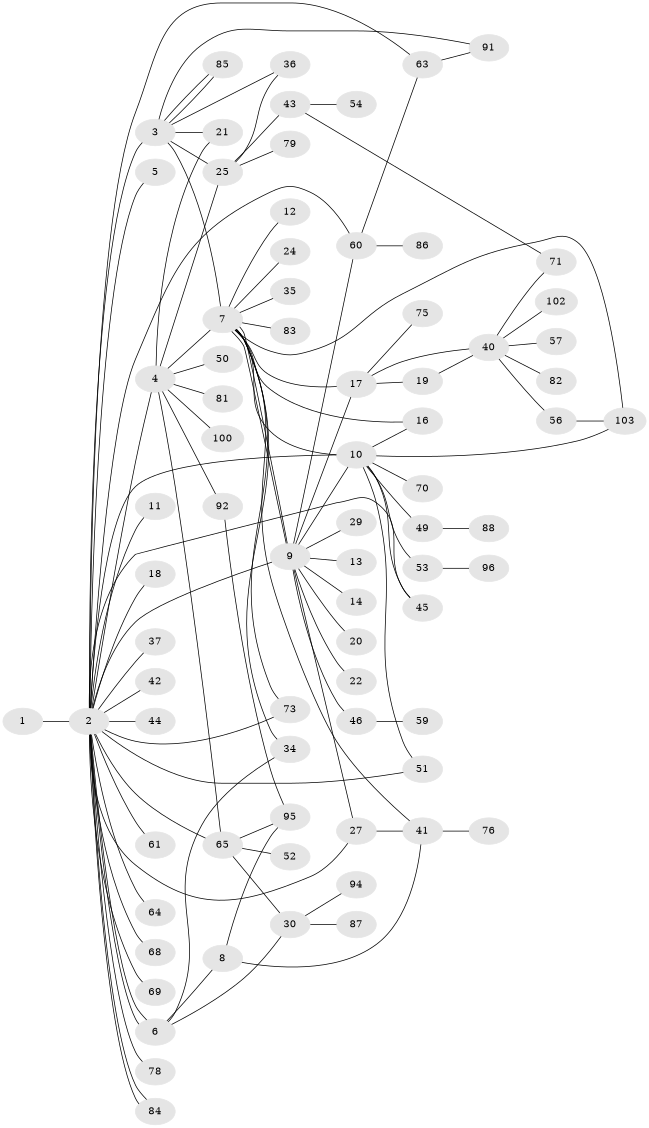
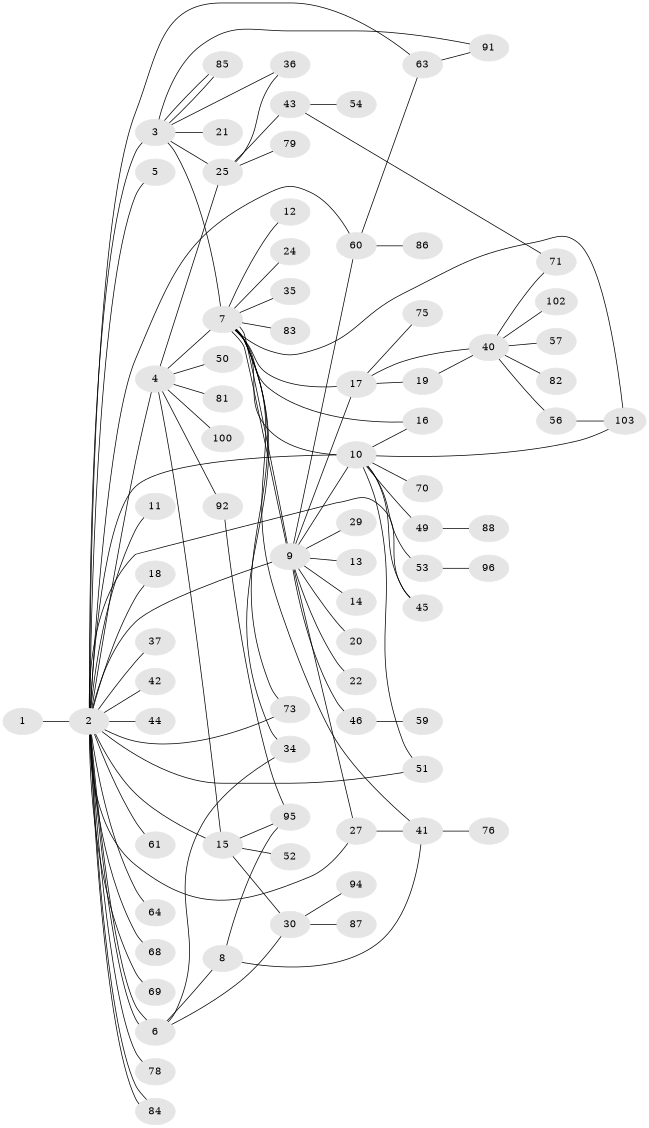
edge "21" -- "4": removed
node "65": label "65" -> "15"
